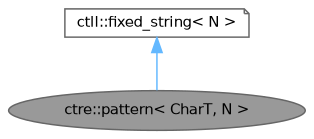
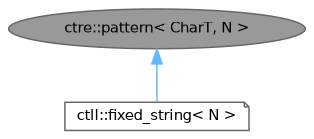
edge "ctre::pattern< CharT, N >" -> "ctll::fixed_string< N >": reversed
